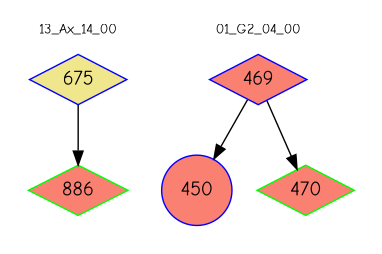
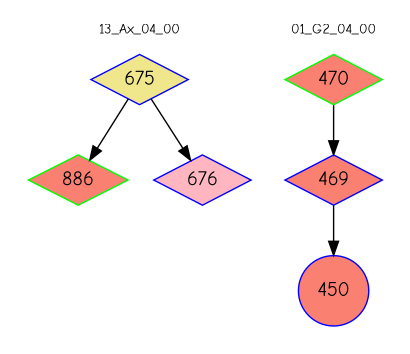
cluster "13_Ax_14_00": label "13_Ax_14_00" -> "13_Ax_04_00"
edge "469" -> "470": reversed
node "676": added
